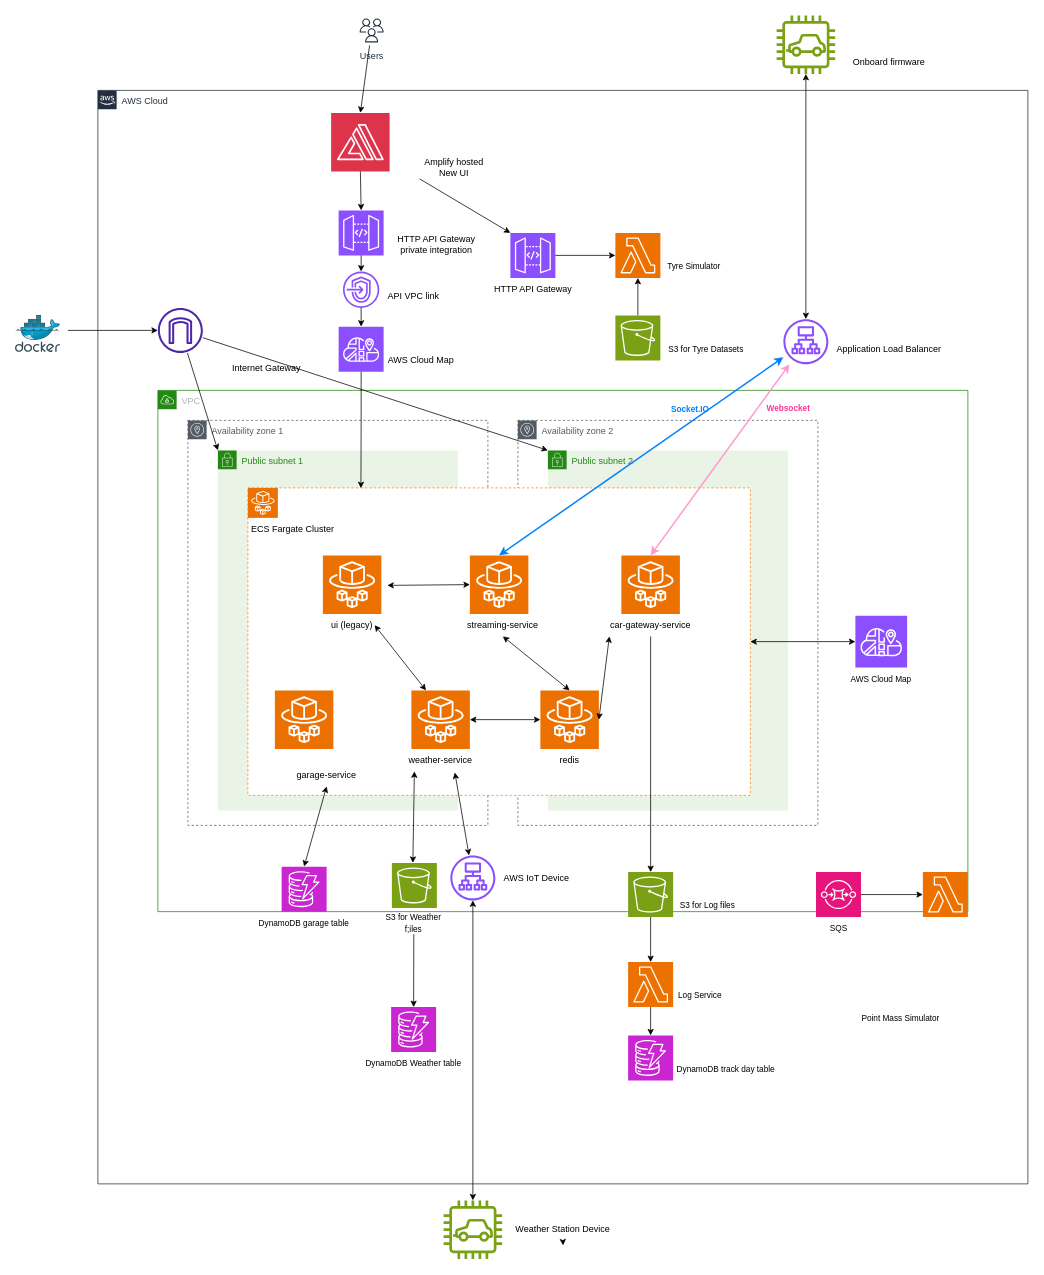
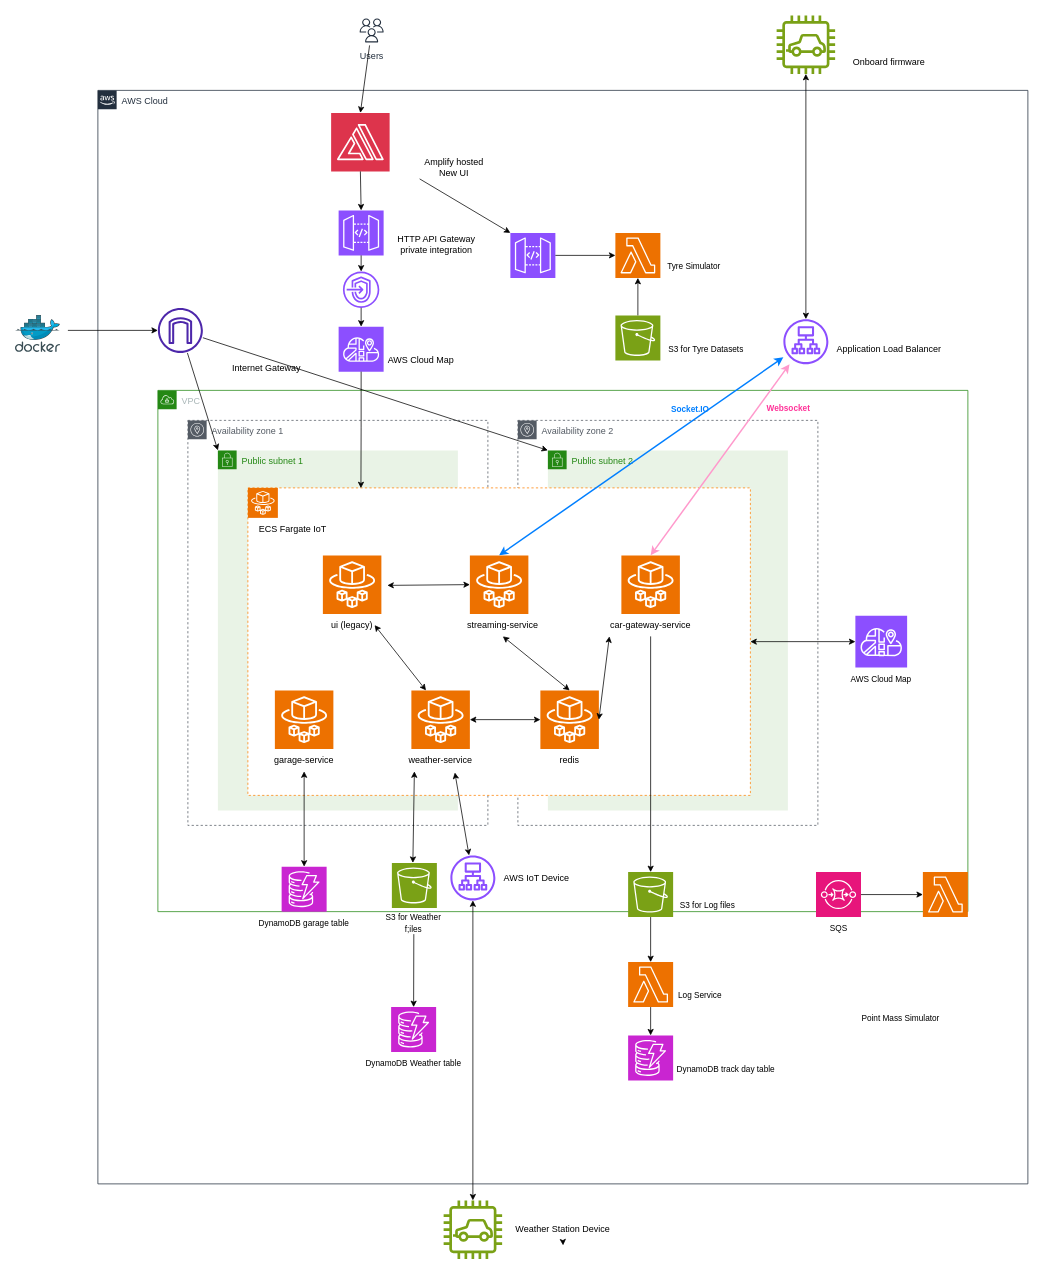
node "HTTP API Gateway": removed
node "API VPC link": removed
node "ECS Fargate Cluster": label "ECS Fargate Cluster" -> "ECS Fargate IoT"
node "garage-service": moved (327, 775) -> (304, 760)
